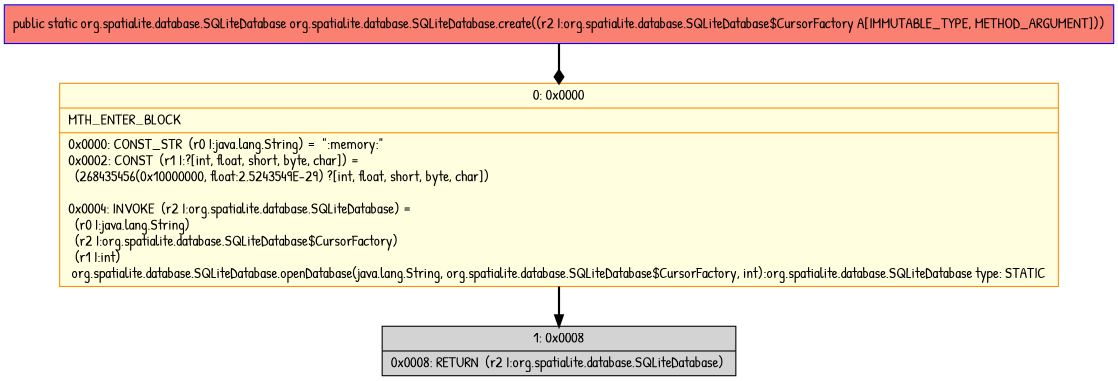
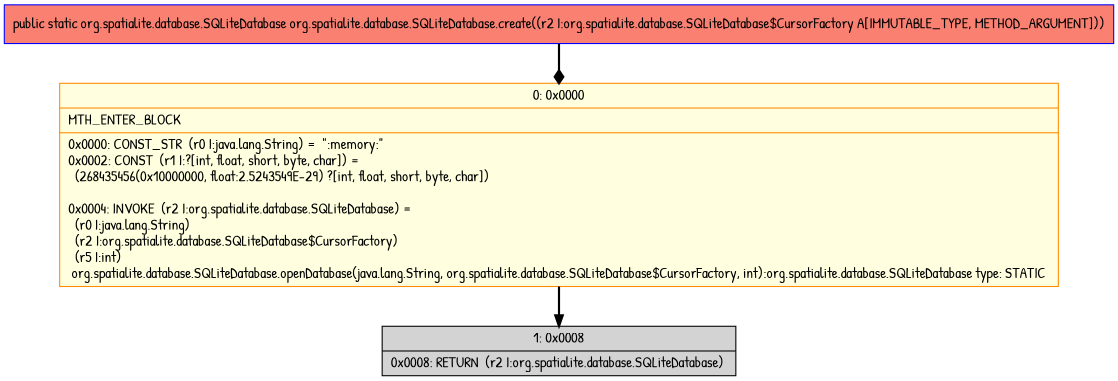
node "0: 0x0000": text "(r1 I:int)" -> "(r5 I:int)"
